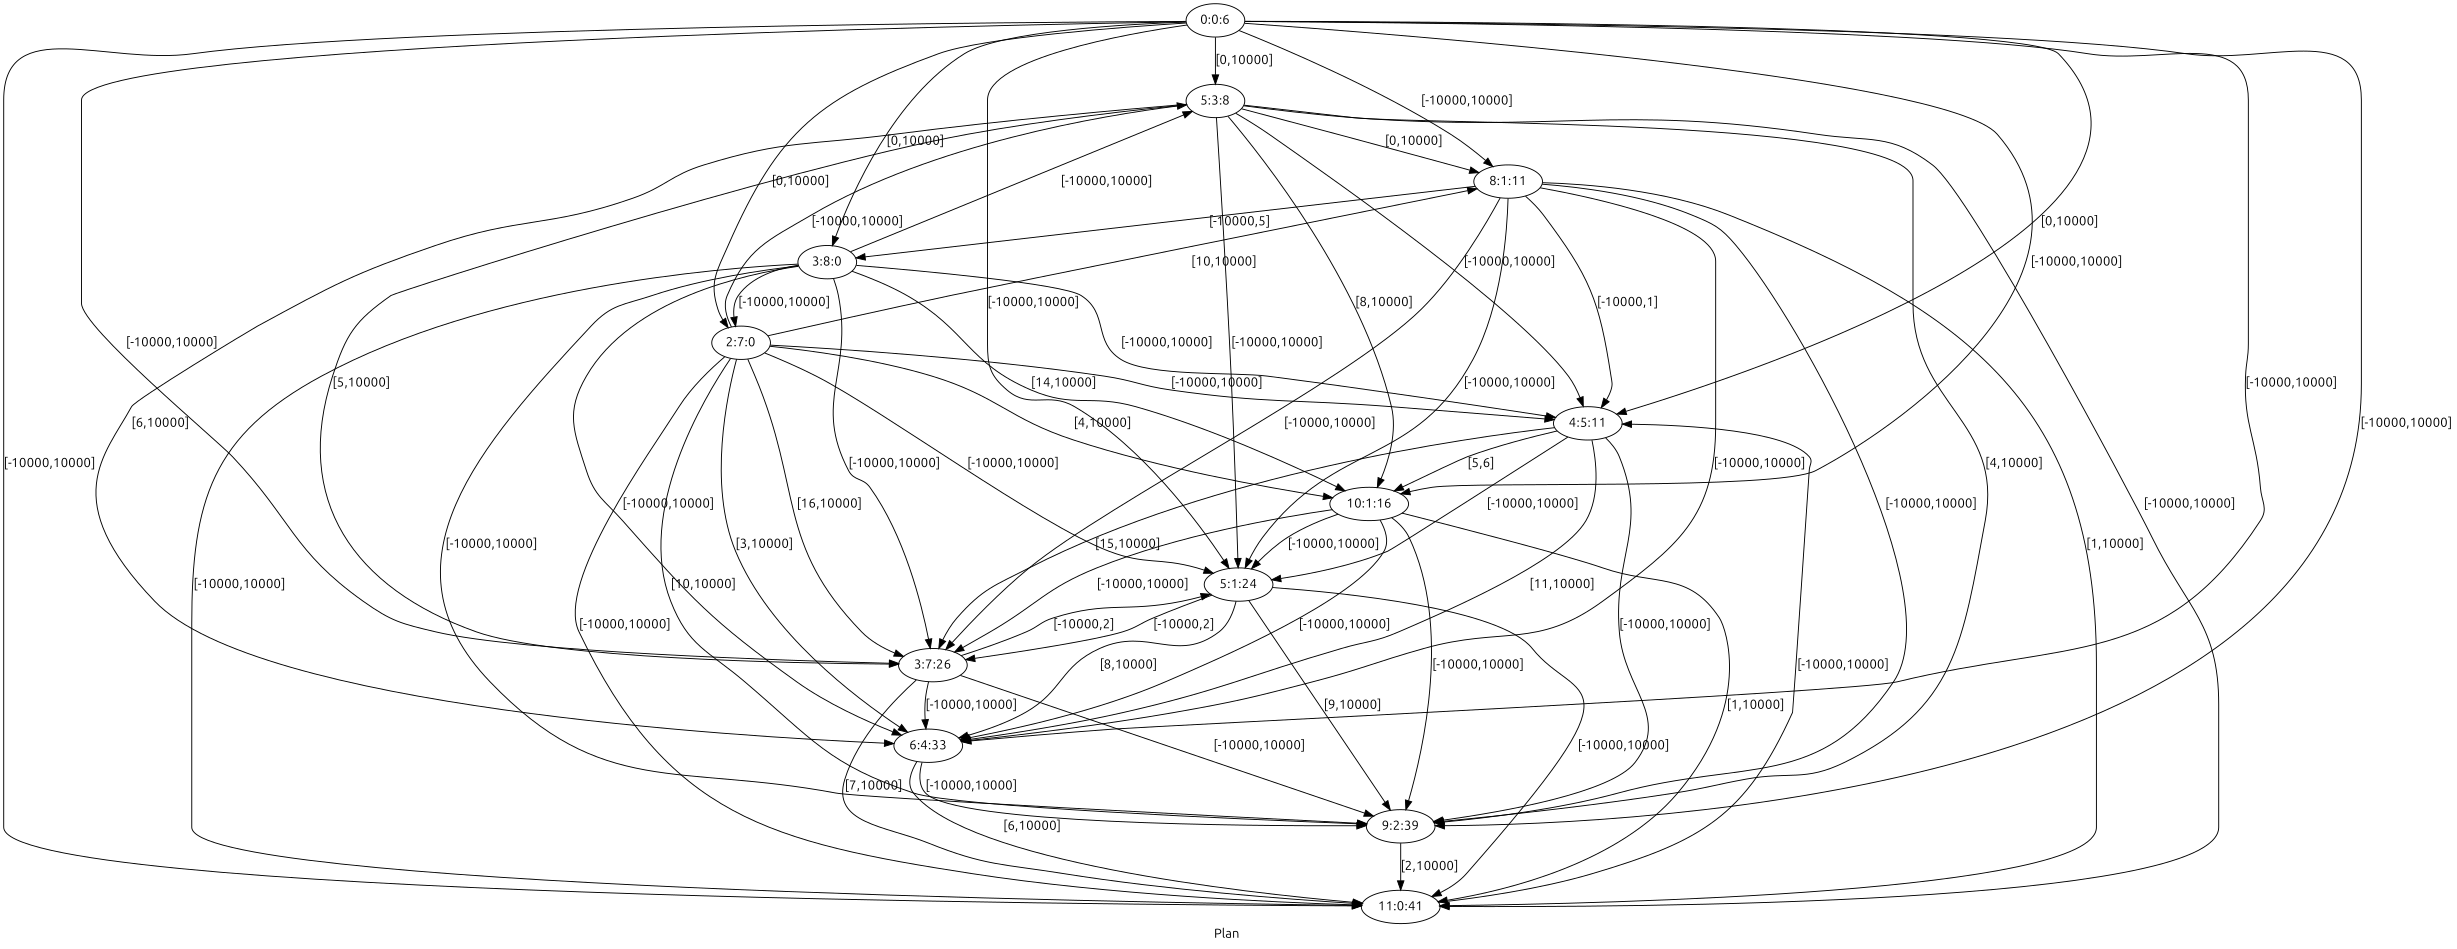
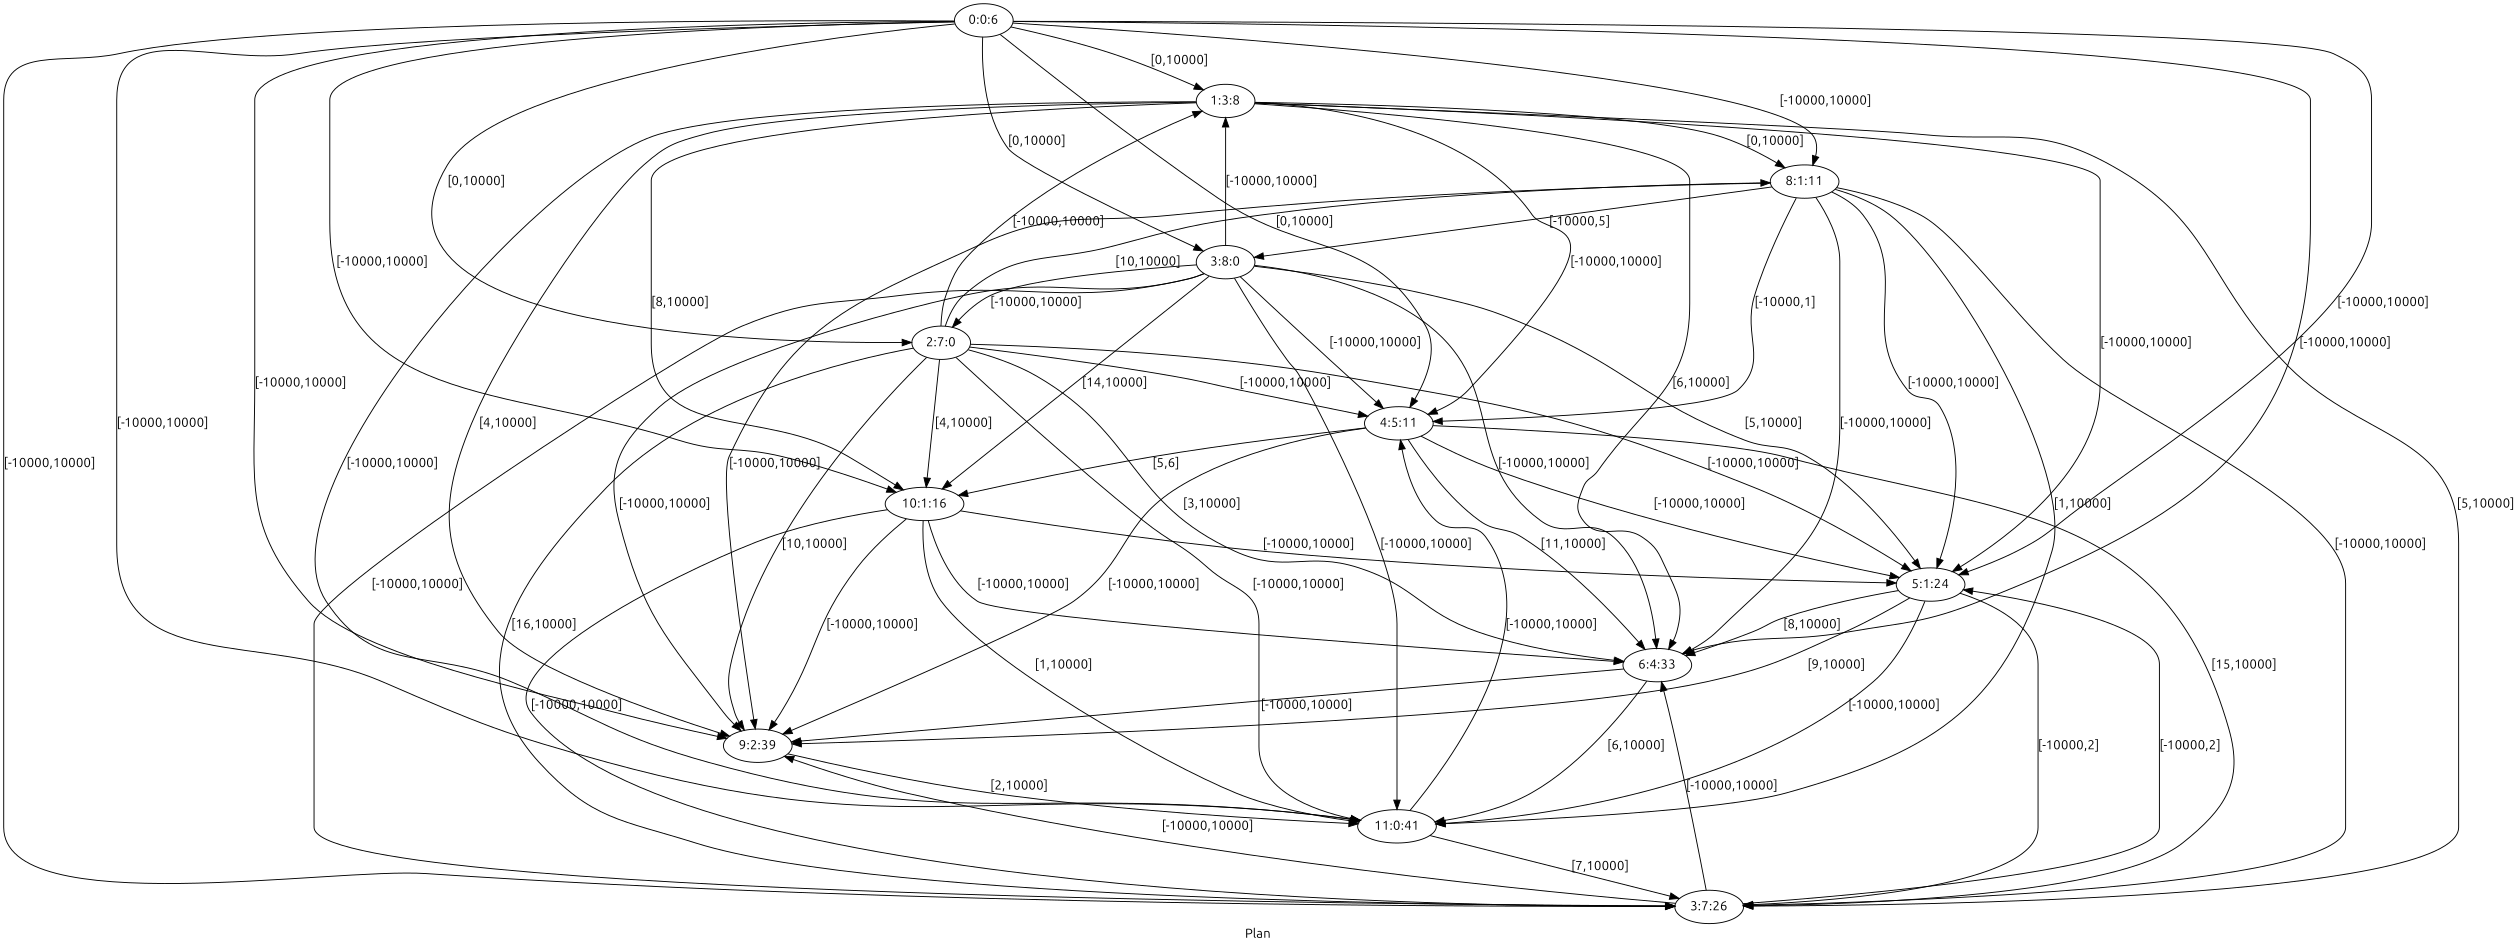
node "5:3:8": label "5:3:8" -> "1:3:8"
edge "3:8:0" -> "5:1:24": added, label "[5,10000]"
edge "3:7:26" -> "11:0:41": reversed
